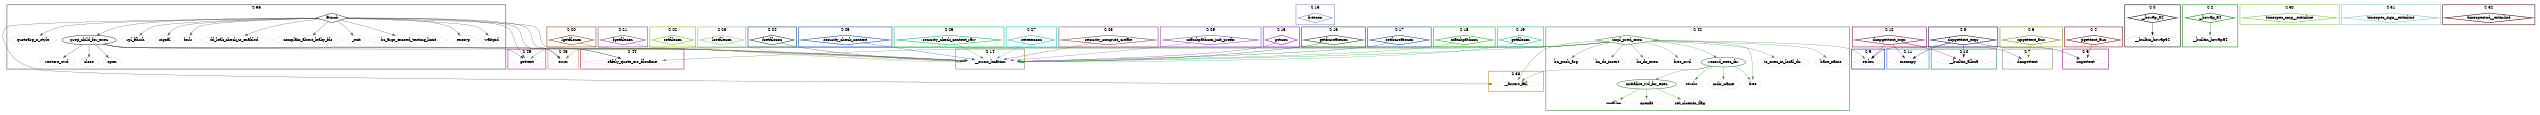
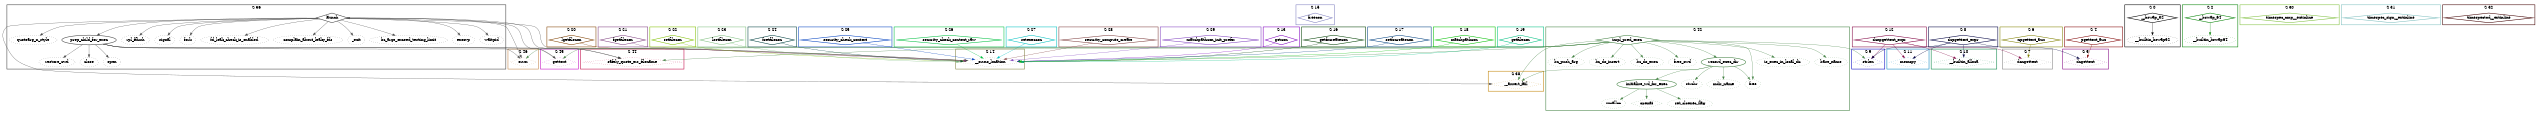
edge "launch" -> "gettext": reversed
